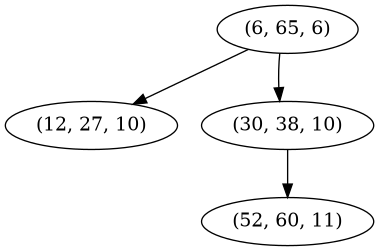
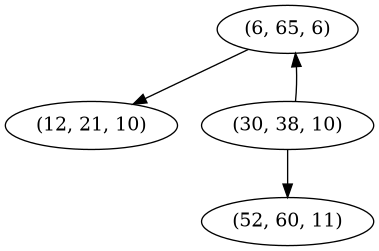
edge "(6, 65, 6)" -> "(30, 38, 10)": reversed
node "(12, 27, 10)": label "(12, 27, 10)" -> "(12, 21, 10)"
